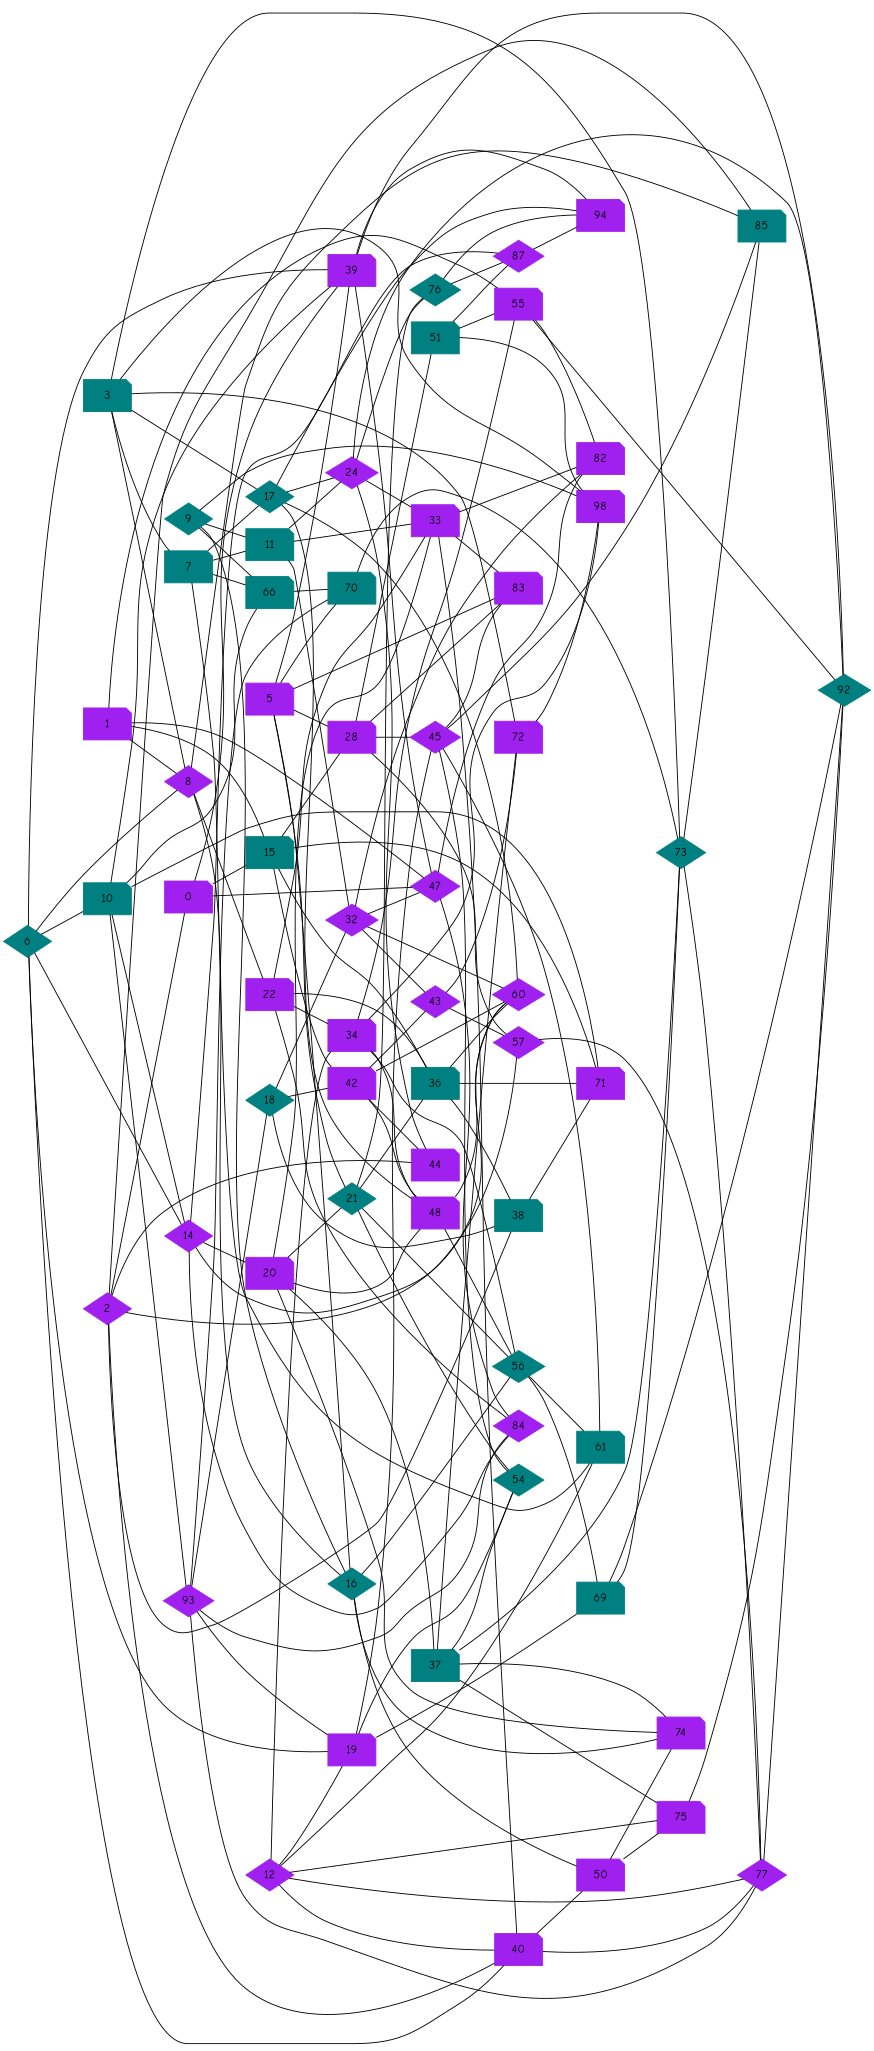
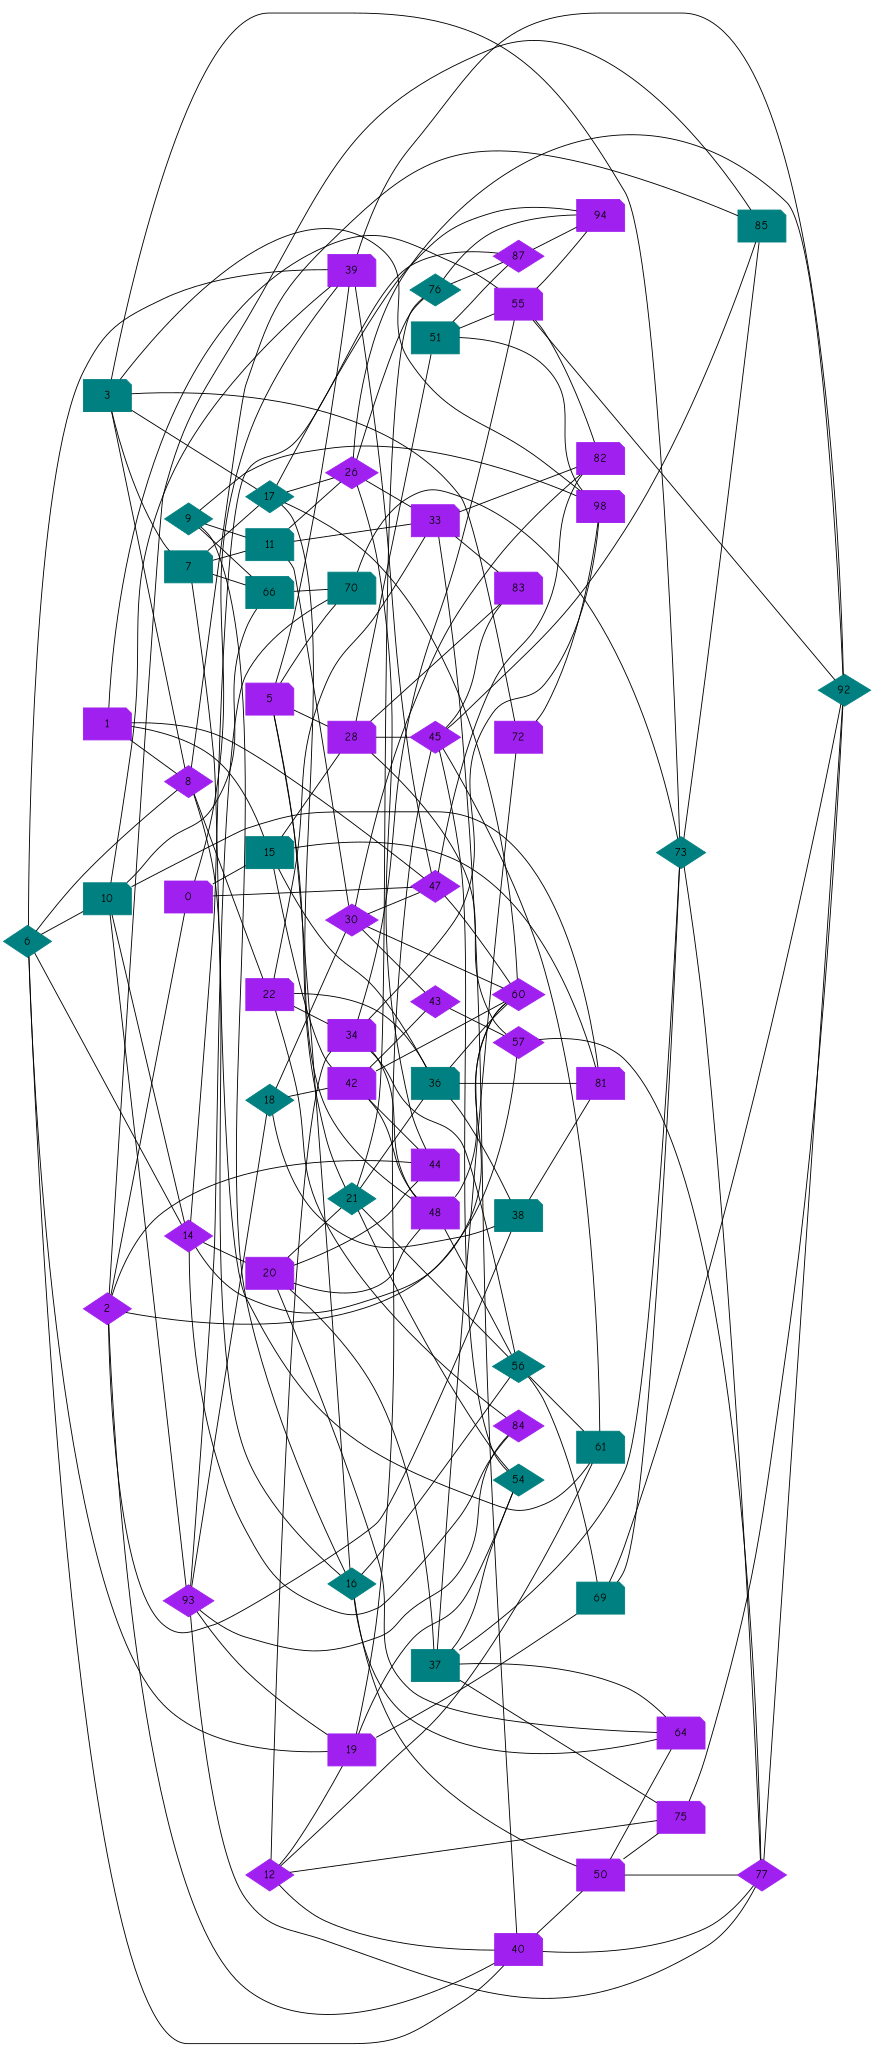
edge "94" -- "39": now "94" -- "55"
node "24": label "24" -> "26"
edge "83" -- "5": removed
edge "72" -- "43": removed
edge "33" -- "20": now "44" -- "20"
node "32": label "32" -> "30"
node "71": label "71" -> "81"
edge "47" -- "84": now "47" -- "60"
node "74": label "74" -> "64"
edge "12" -- "77": now "50" -- "77"
